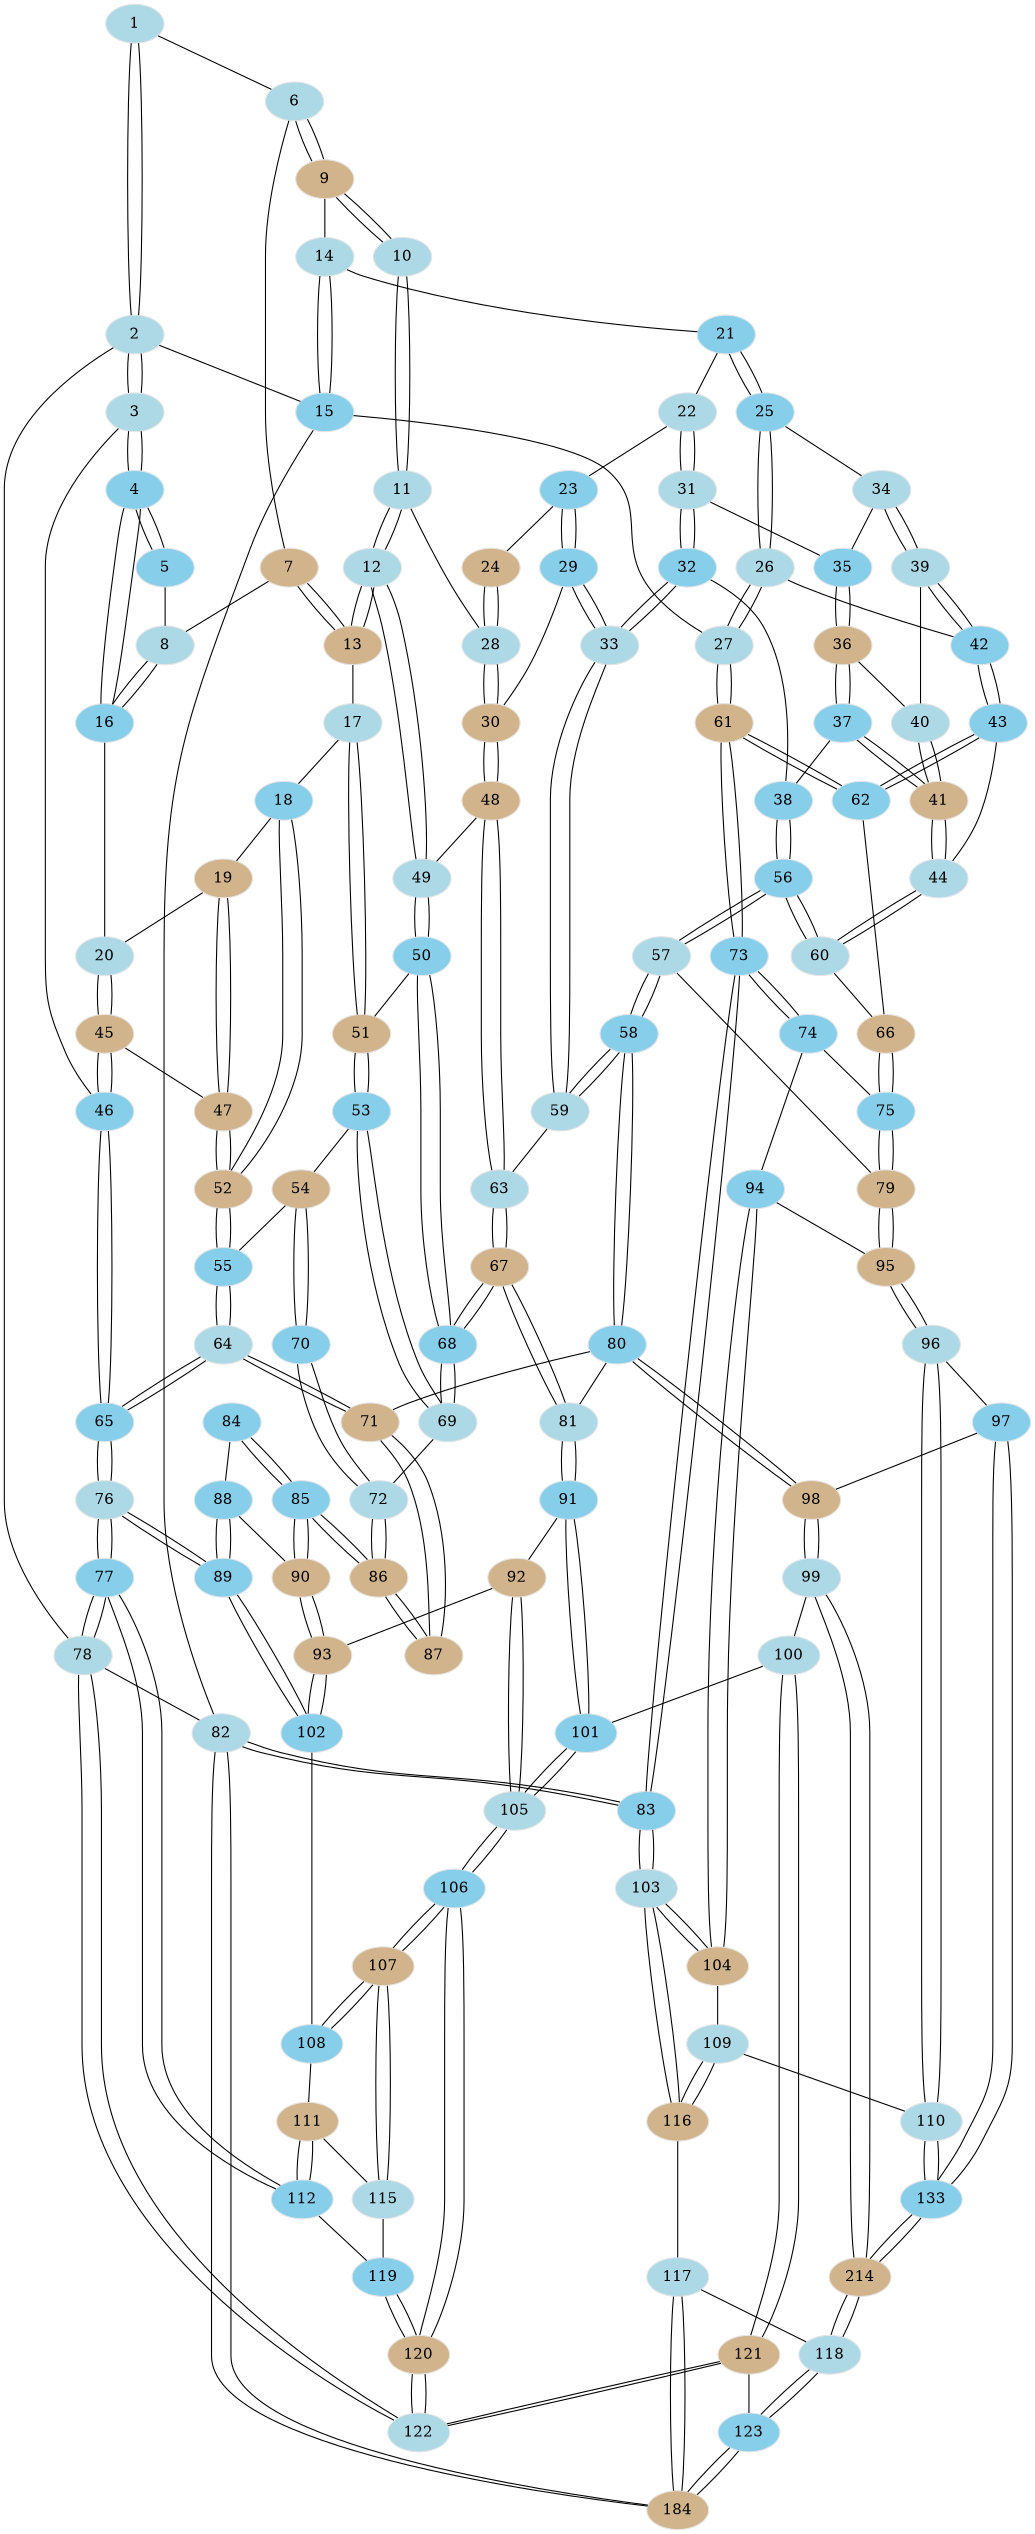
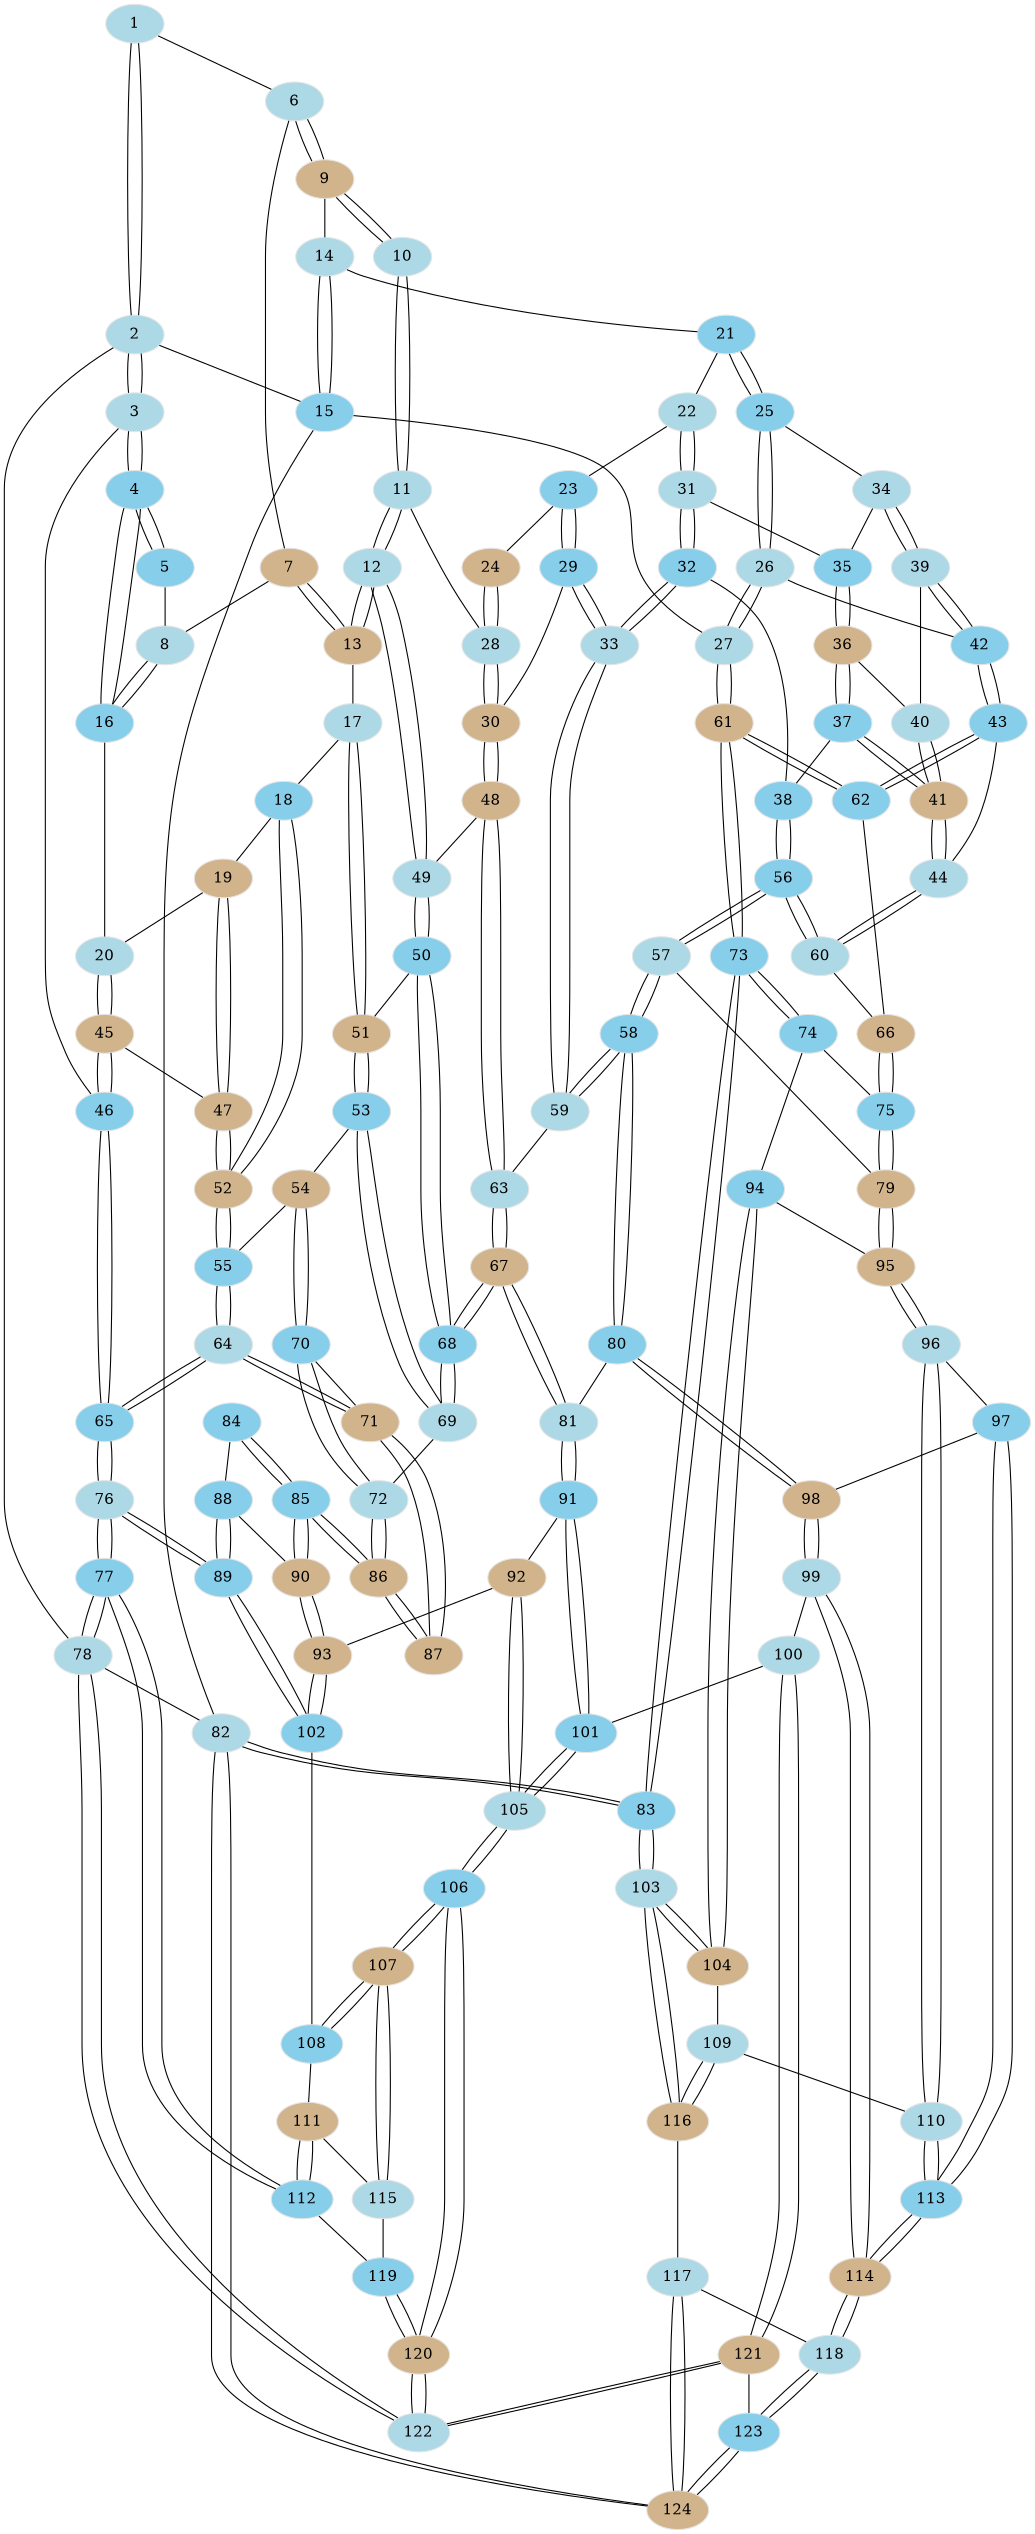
edge "80" -- "71": now "70" -- "71"
node "133": label "133" -> "113"
node "214": label "214" -> "114"
node "184": label "184" -> "124"
